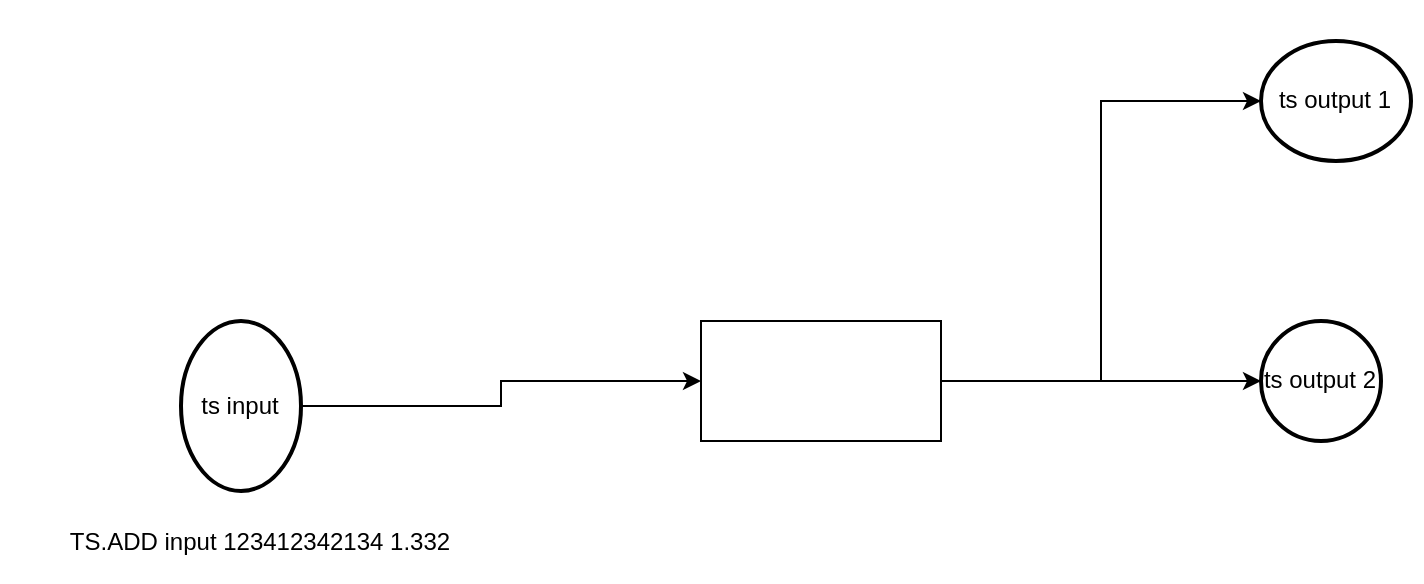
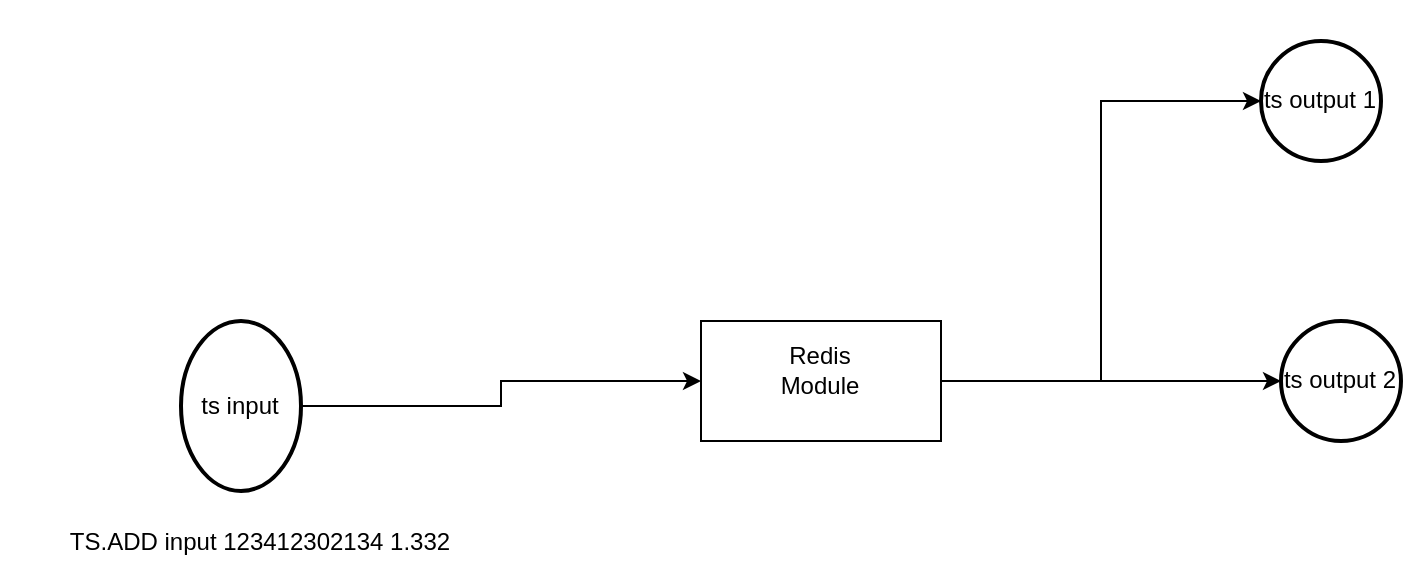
node "ts output 1": size 150x120 -> 120x120
node "Redis Module": added
node "ts output 2": moved (1321, 381) -> (1341, 381)
node "TS.ADD input 123412342134 1.332": label "TS.ADD input 123412342134 1.332" -> "TS.ADD input 123412302134 1.332"
